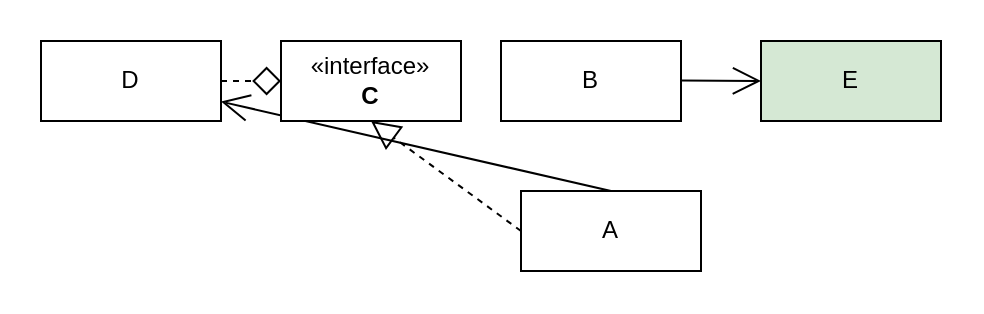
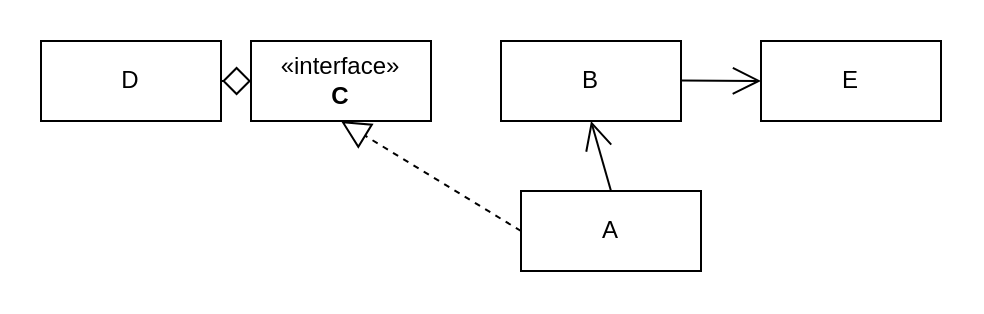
node "«interface» C": moved (371, 81) -> (341, 81)
node "E": fillcolor #d5e8d4 -> #ffffff
edge "A" -> "D": now "A" -> "B"
